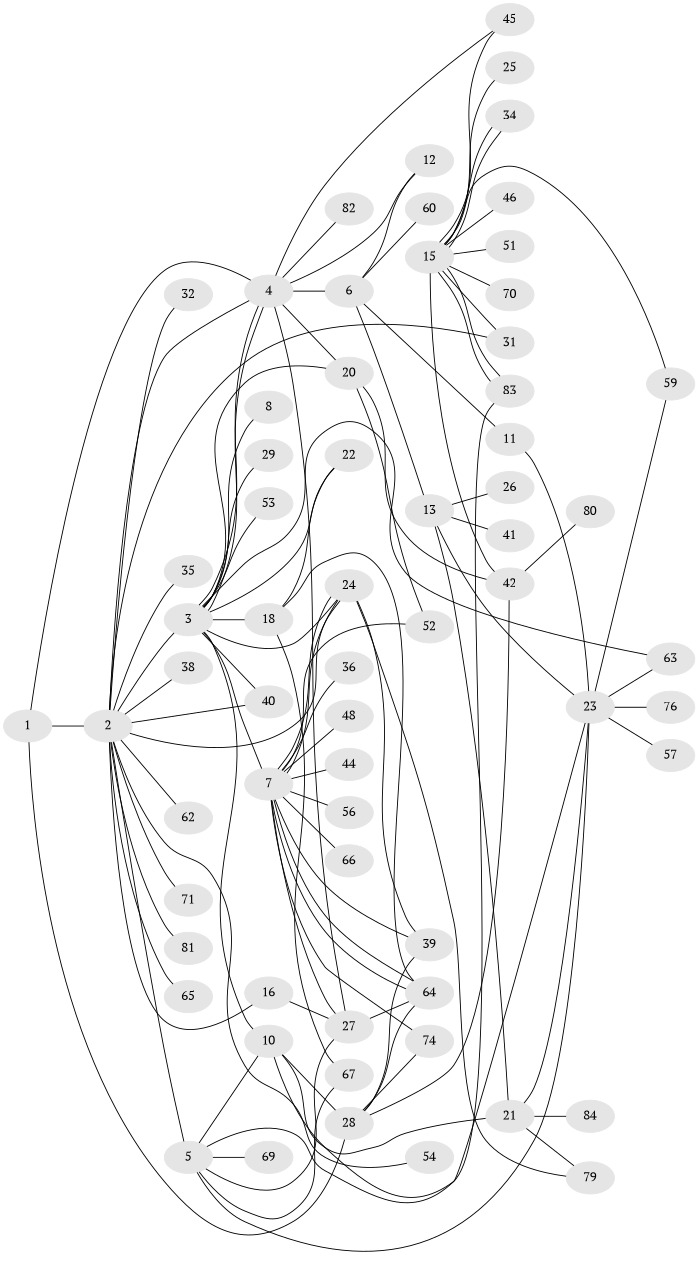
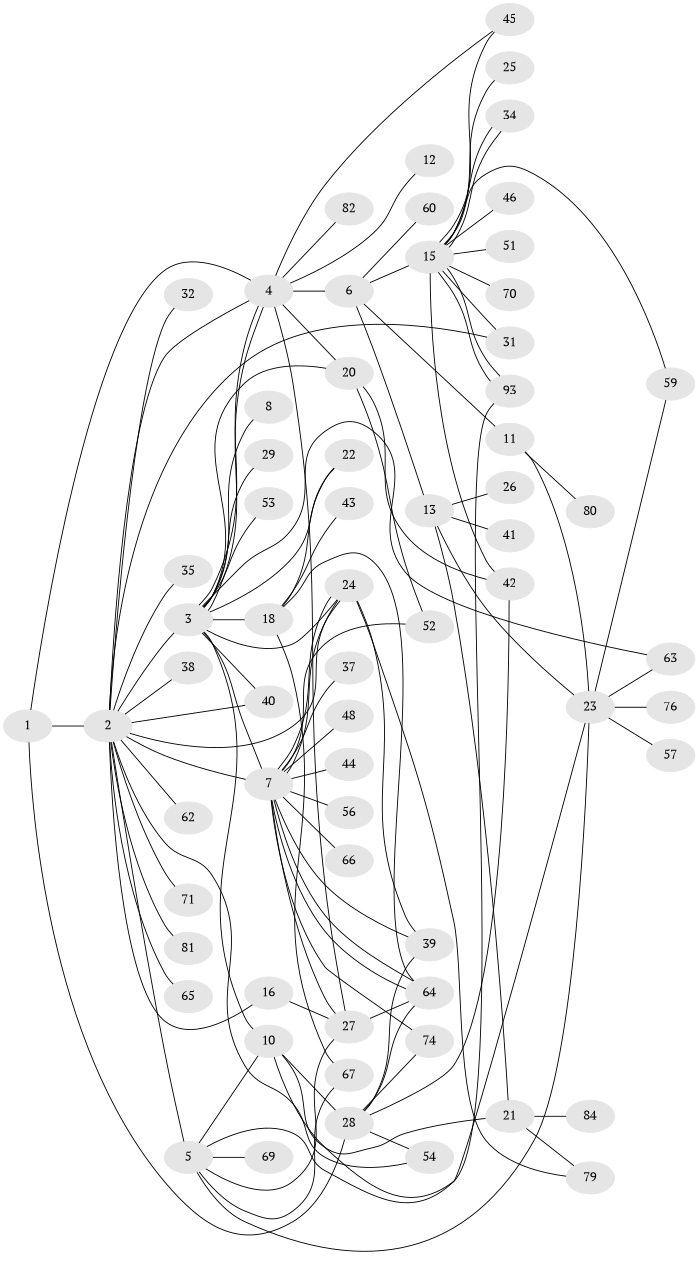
edge "12" -- "6": now "15" -- "6"
node "83": label "83" -> "93"
node "43": added
edge "80" -- "42": now "80" -- "11"
node "36": label "36" -> "37"
edge "2" -- "7": added
edge "23" -- "21": removed
edge "28" -- "54": added
